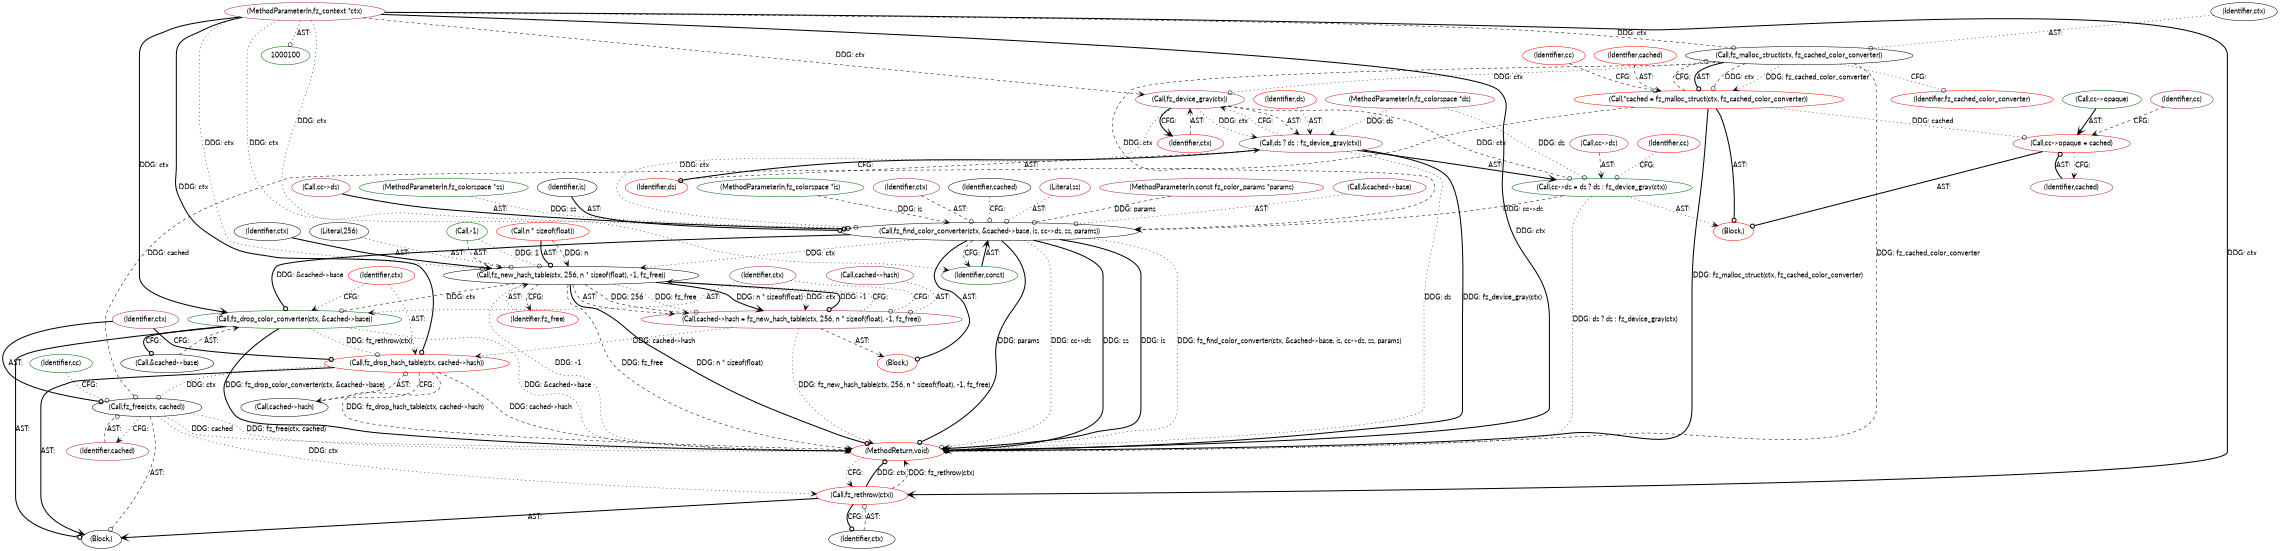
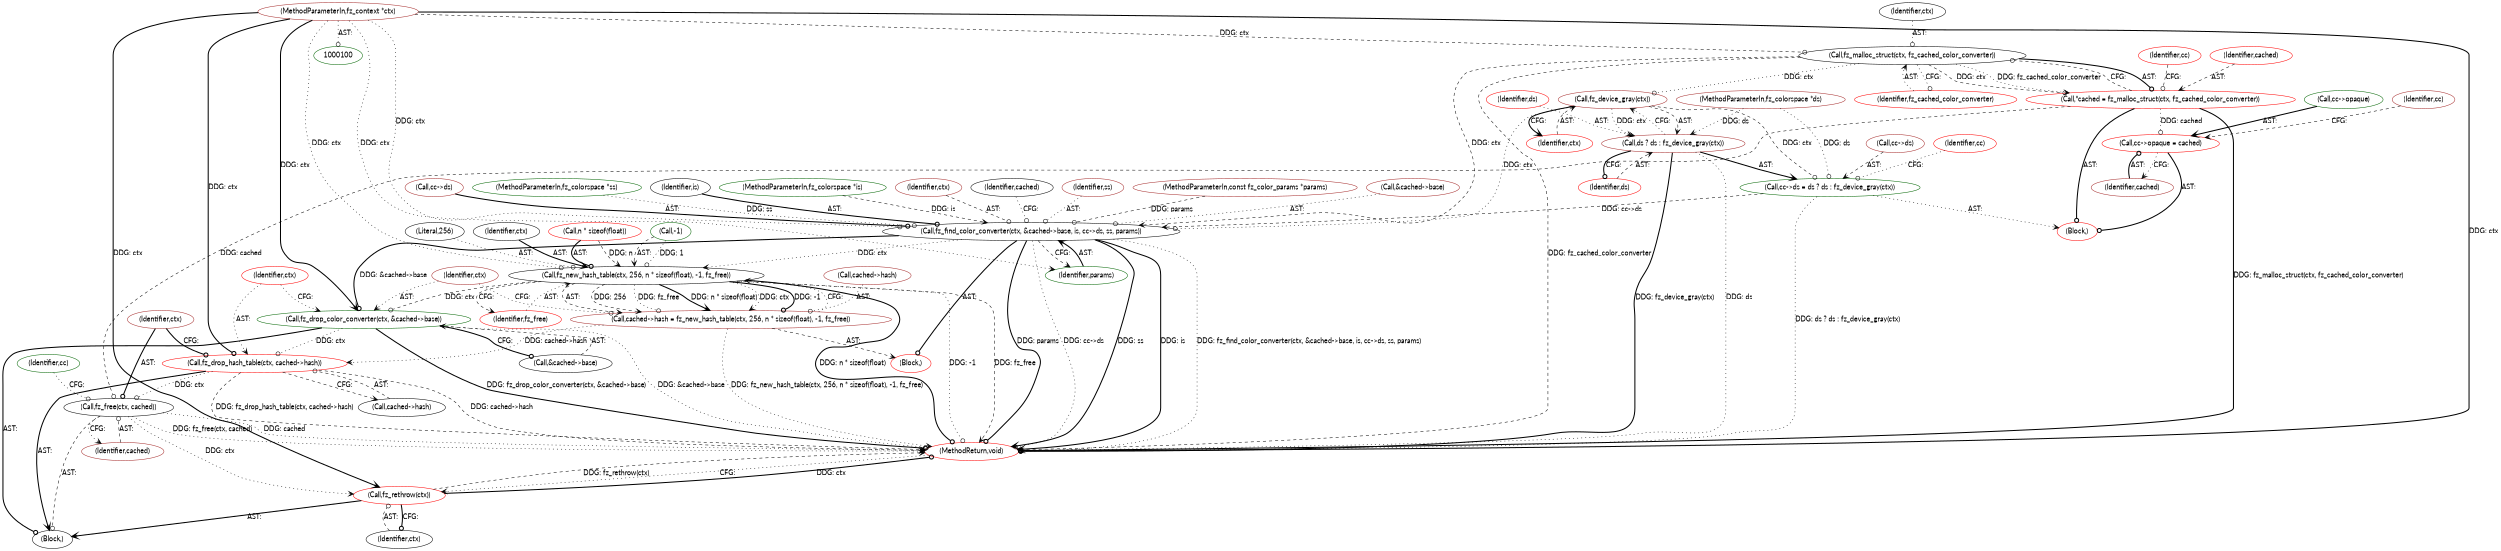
edge "(MethodParameterIn,fz_context *ctx)" -> "(Call,fz_device_gray(ctx))": removed, label "DDG: ctx"
edge "(Identifier,fz_cached_color_converter)" -> "(Call,fz_malloc_struct(ctx, fz_cached_color_converter))": added, label "AST:"
node "(Literal,ss)": label "(Literal,ss)" -> "(Identifier,ss)"
node "(Identifier,const)": label "(Identifier,const)" -> "(Identifier,params)"
edge "(Call,fz_drop_color_converter(ctx, &cached->base))" -> "(Call,fz_drop_hash_table(ctx, cached->hash))": label "DDG: fz_rethrow(ctx)" -> "DDG: ctx"
